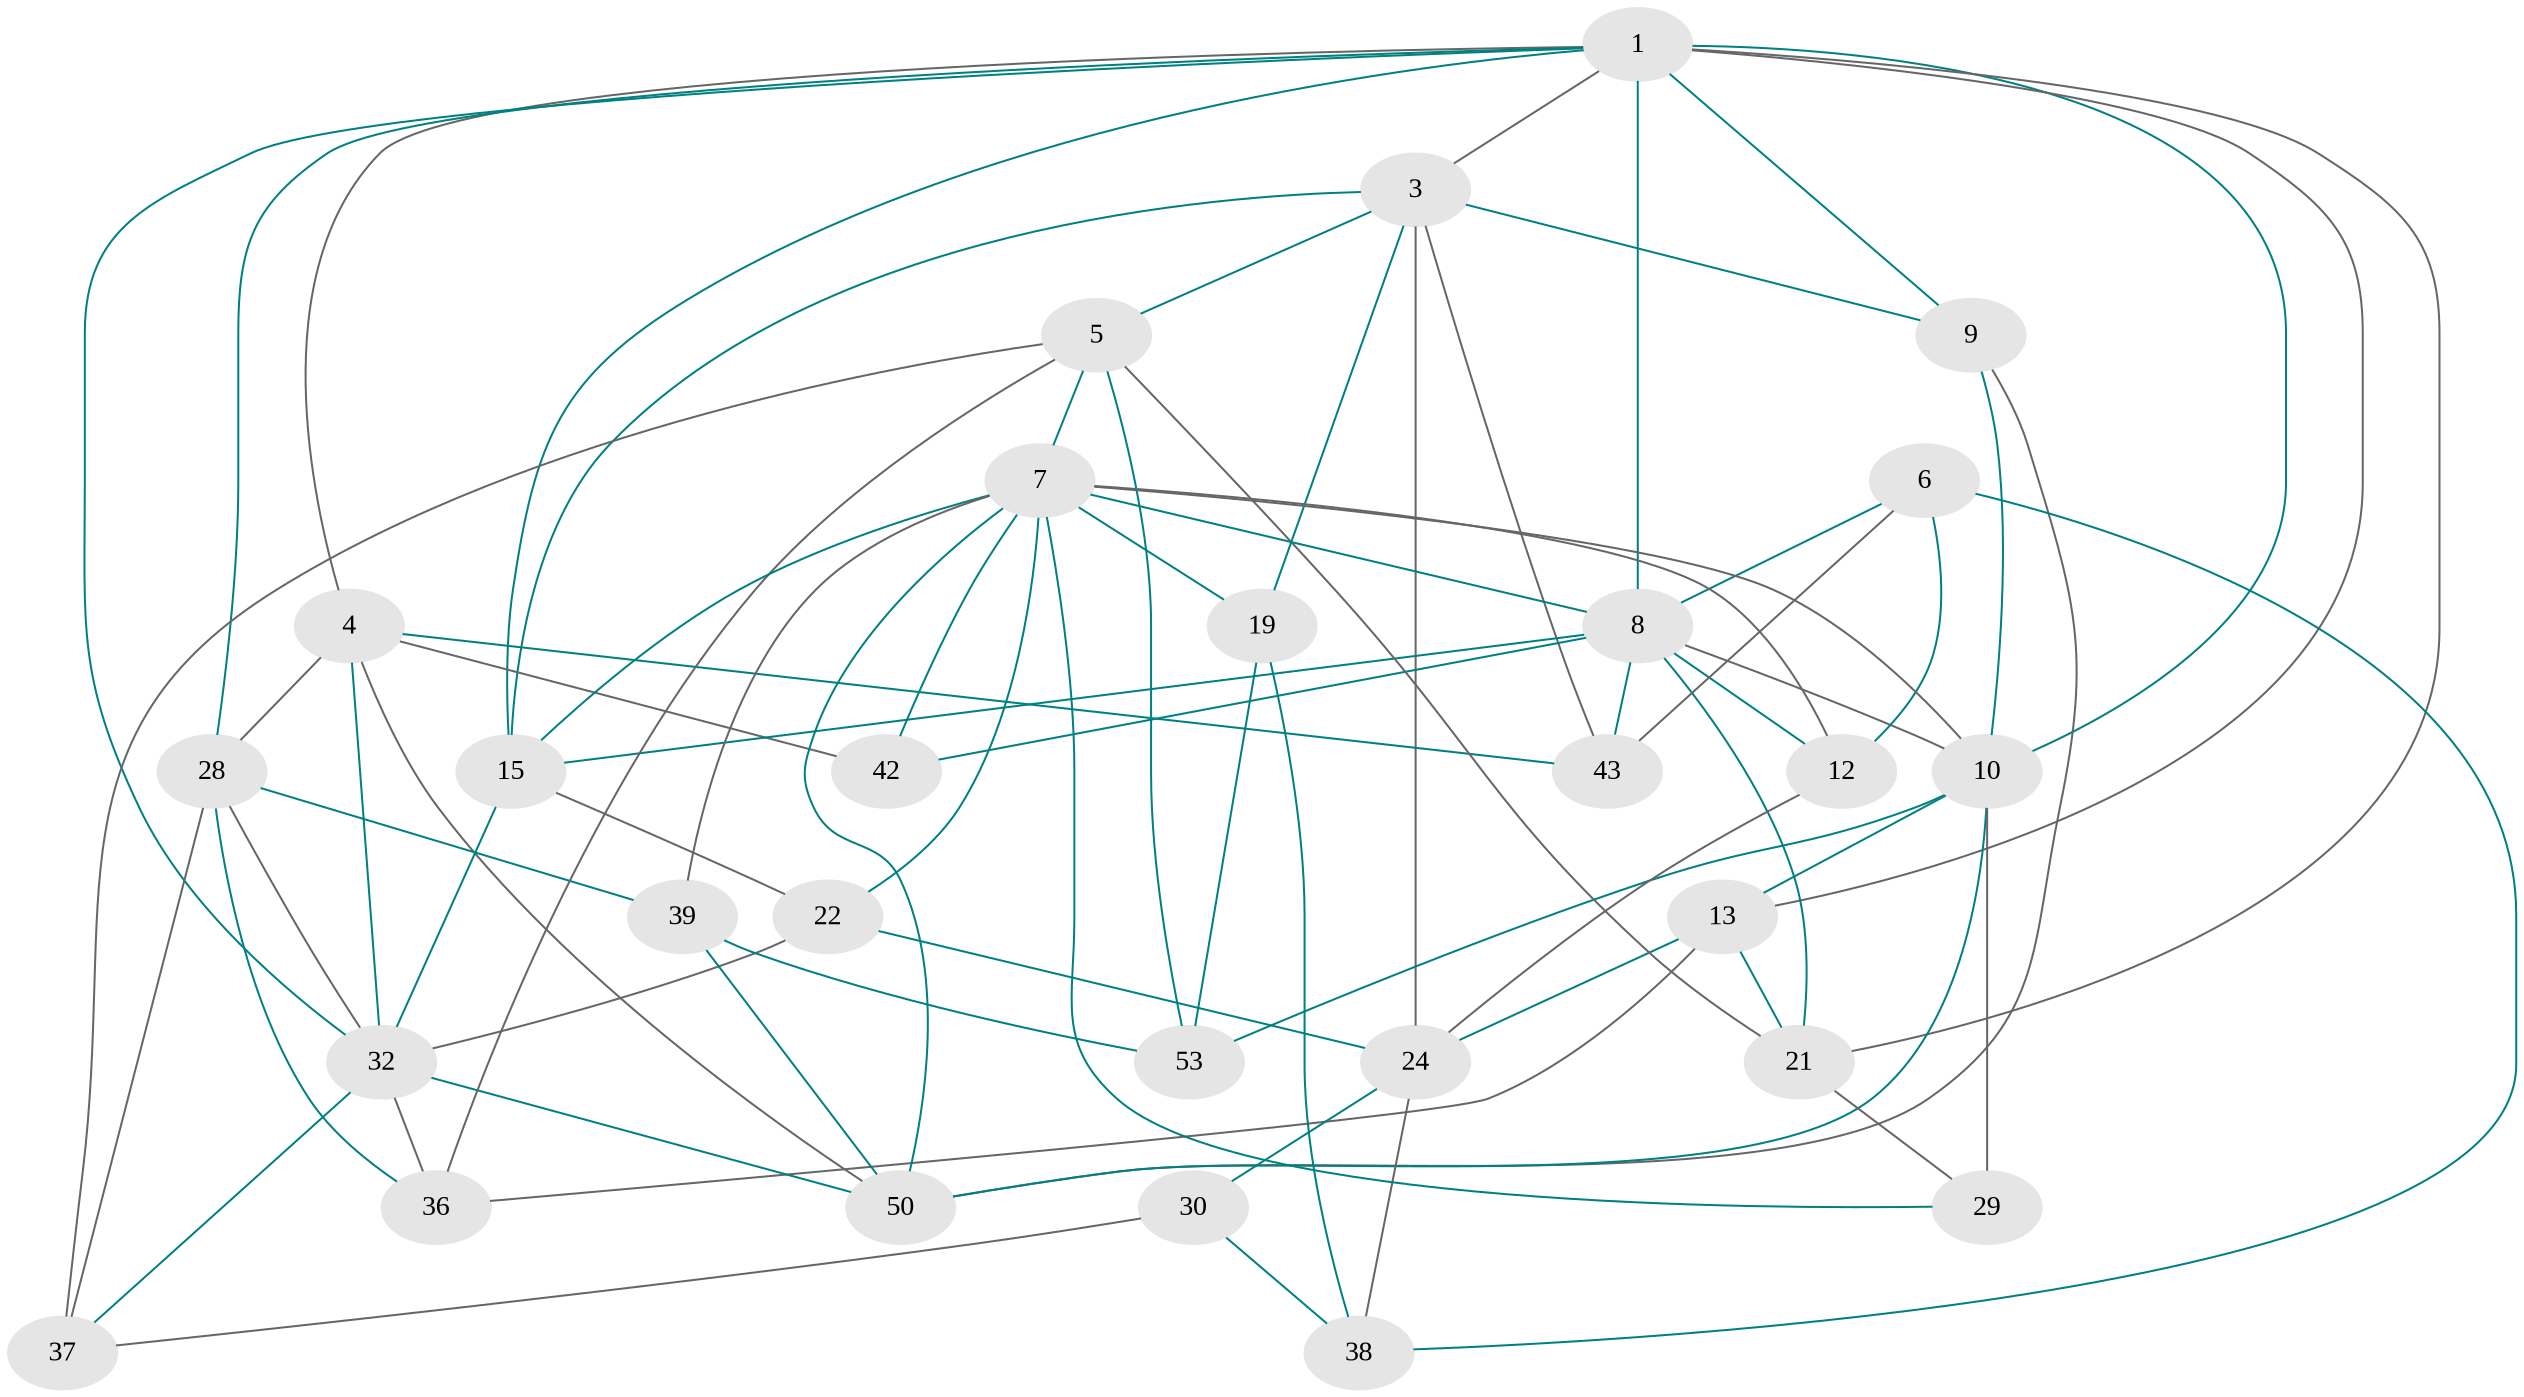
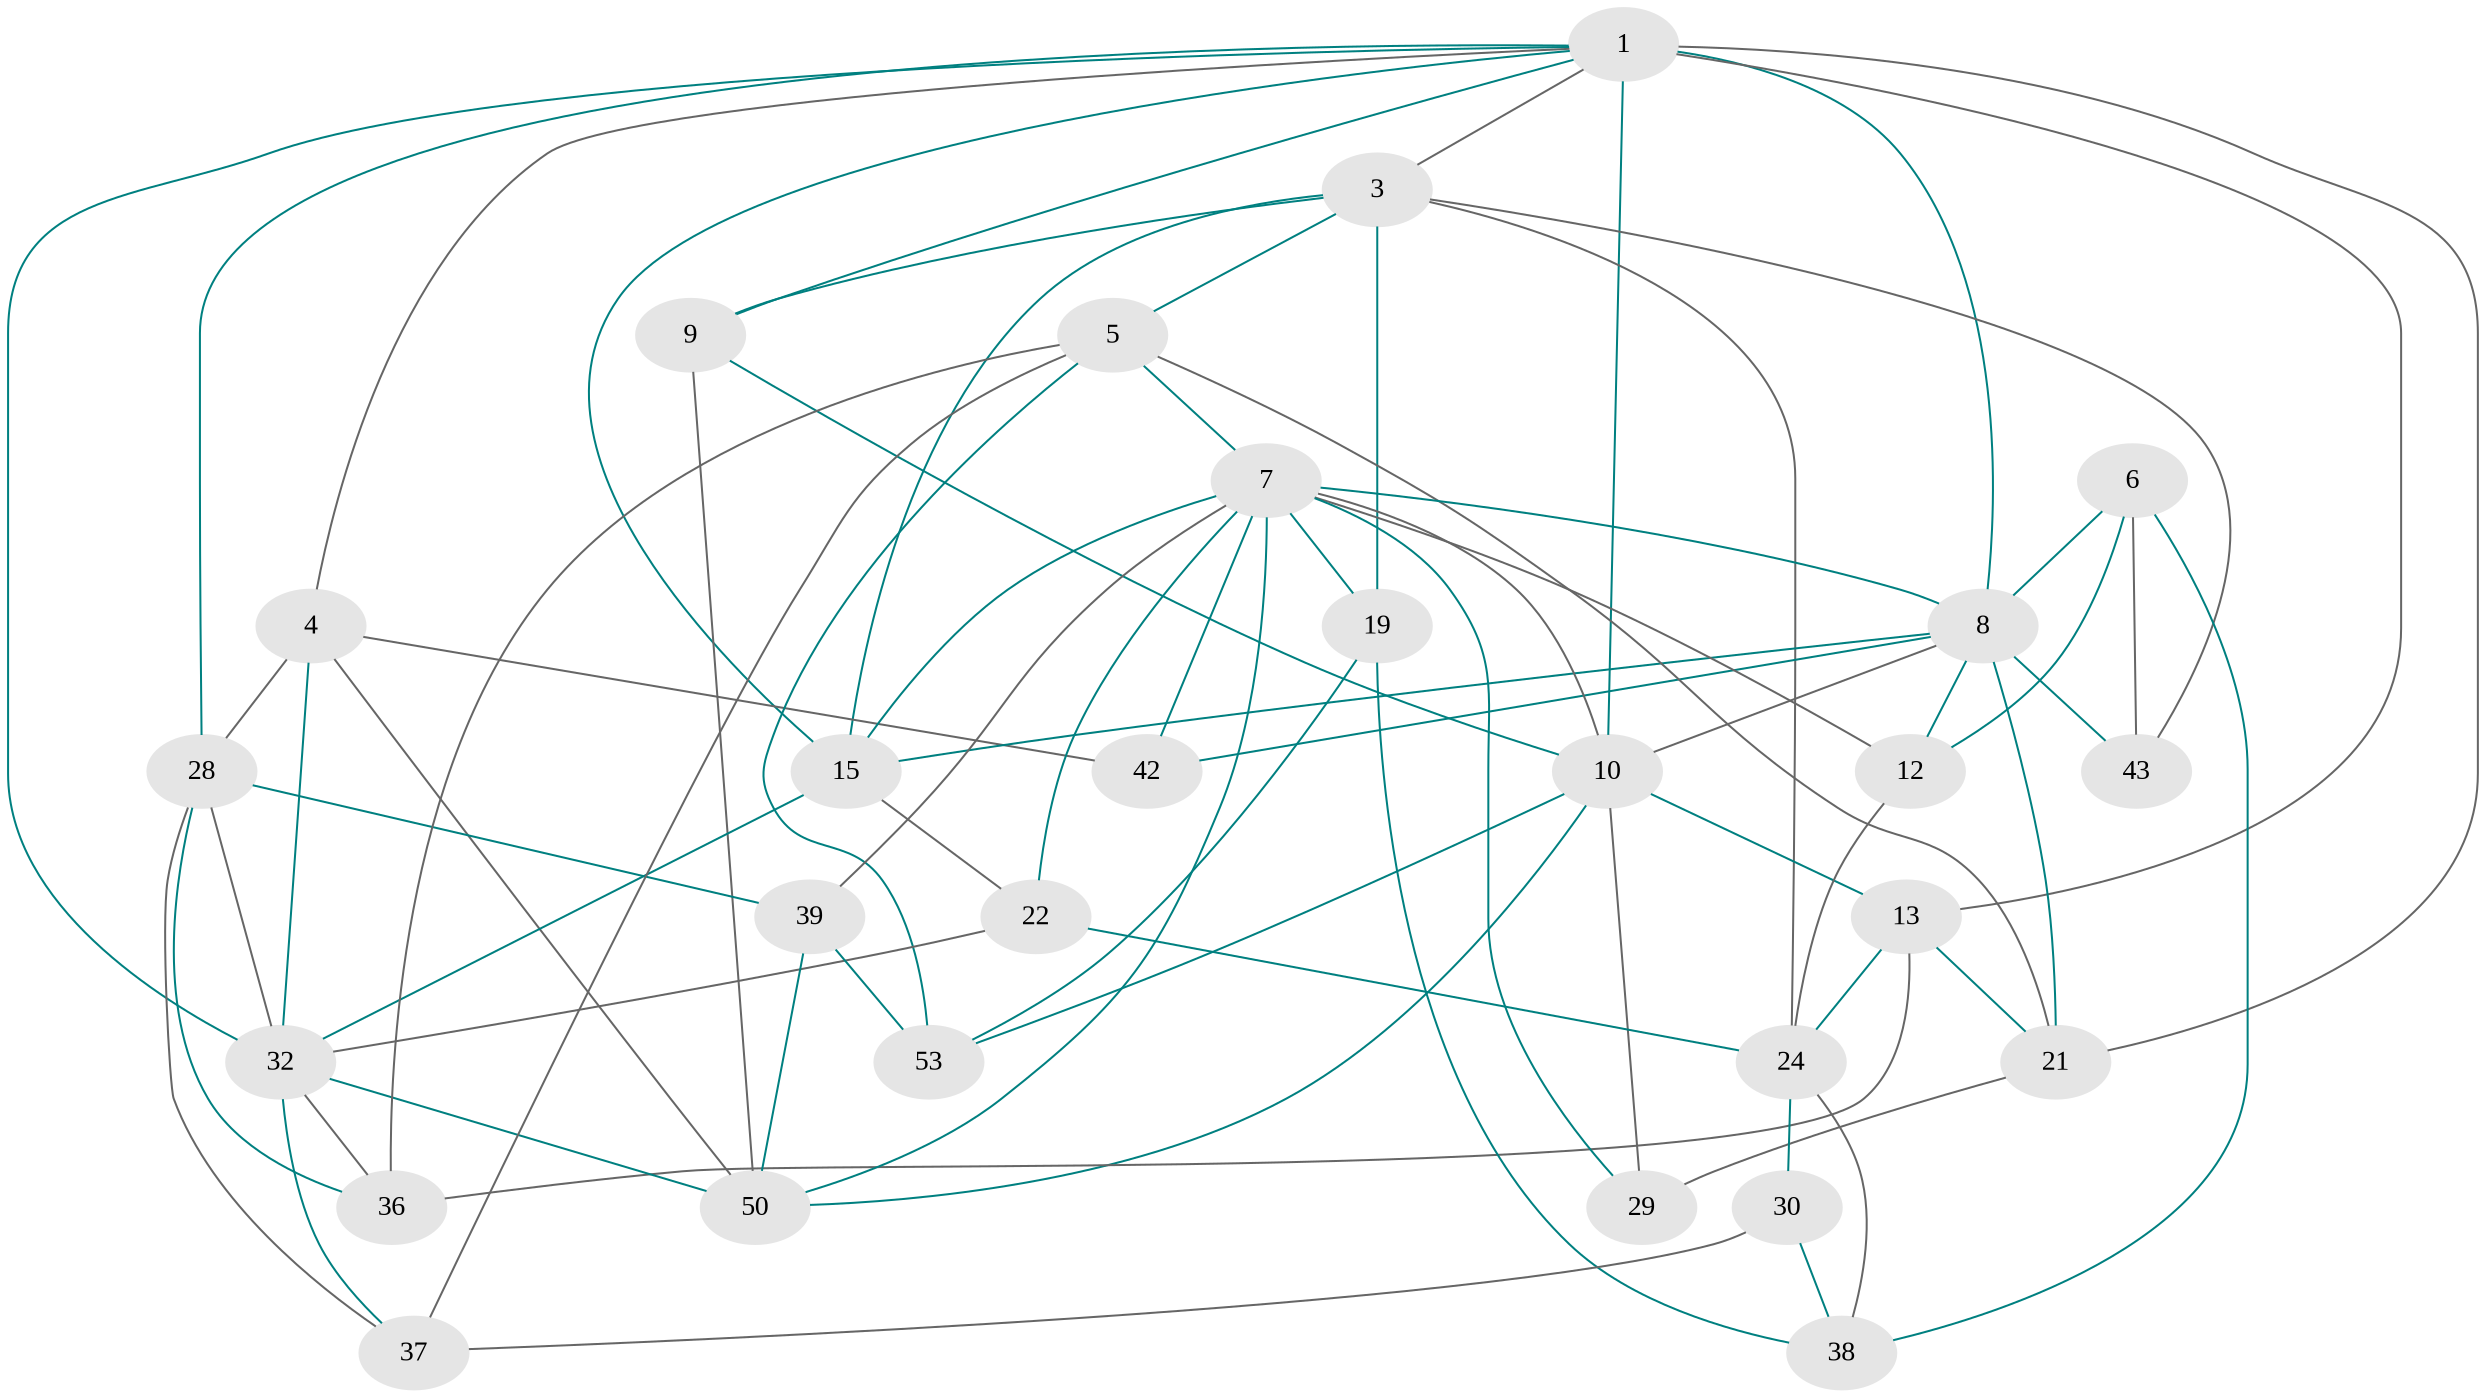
edge "4" -- "43": removed
